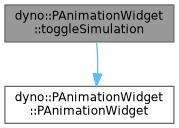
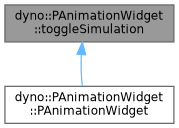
edge "dyno::PAnimationWidget ::toggleSimulation" -> "dyno::PAnimationWidget ::PAnimationWidget": reversed
